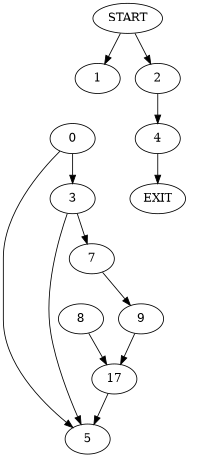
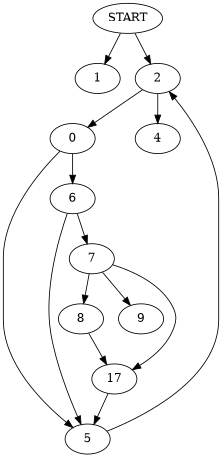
edge "2" -> "0": added
node "3": label "3" -> "6"
node "EXIT": removed
edge "7" -> "8": added
edge "5" -> "2": added
edge "9" -> "17": now "7" -> "17"
